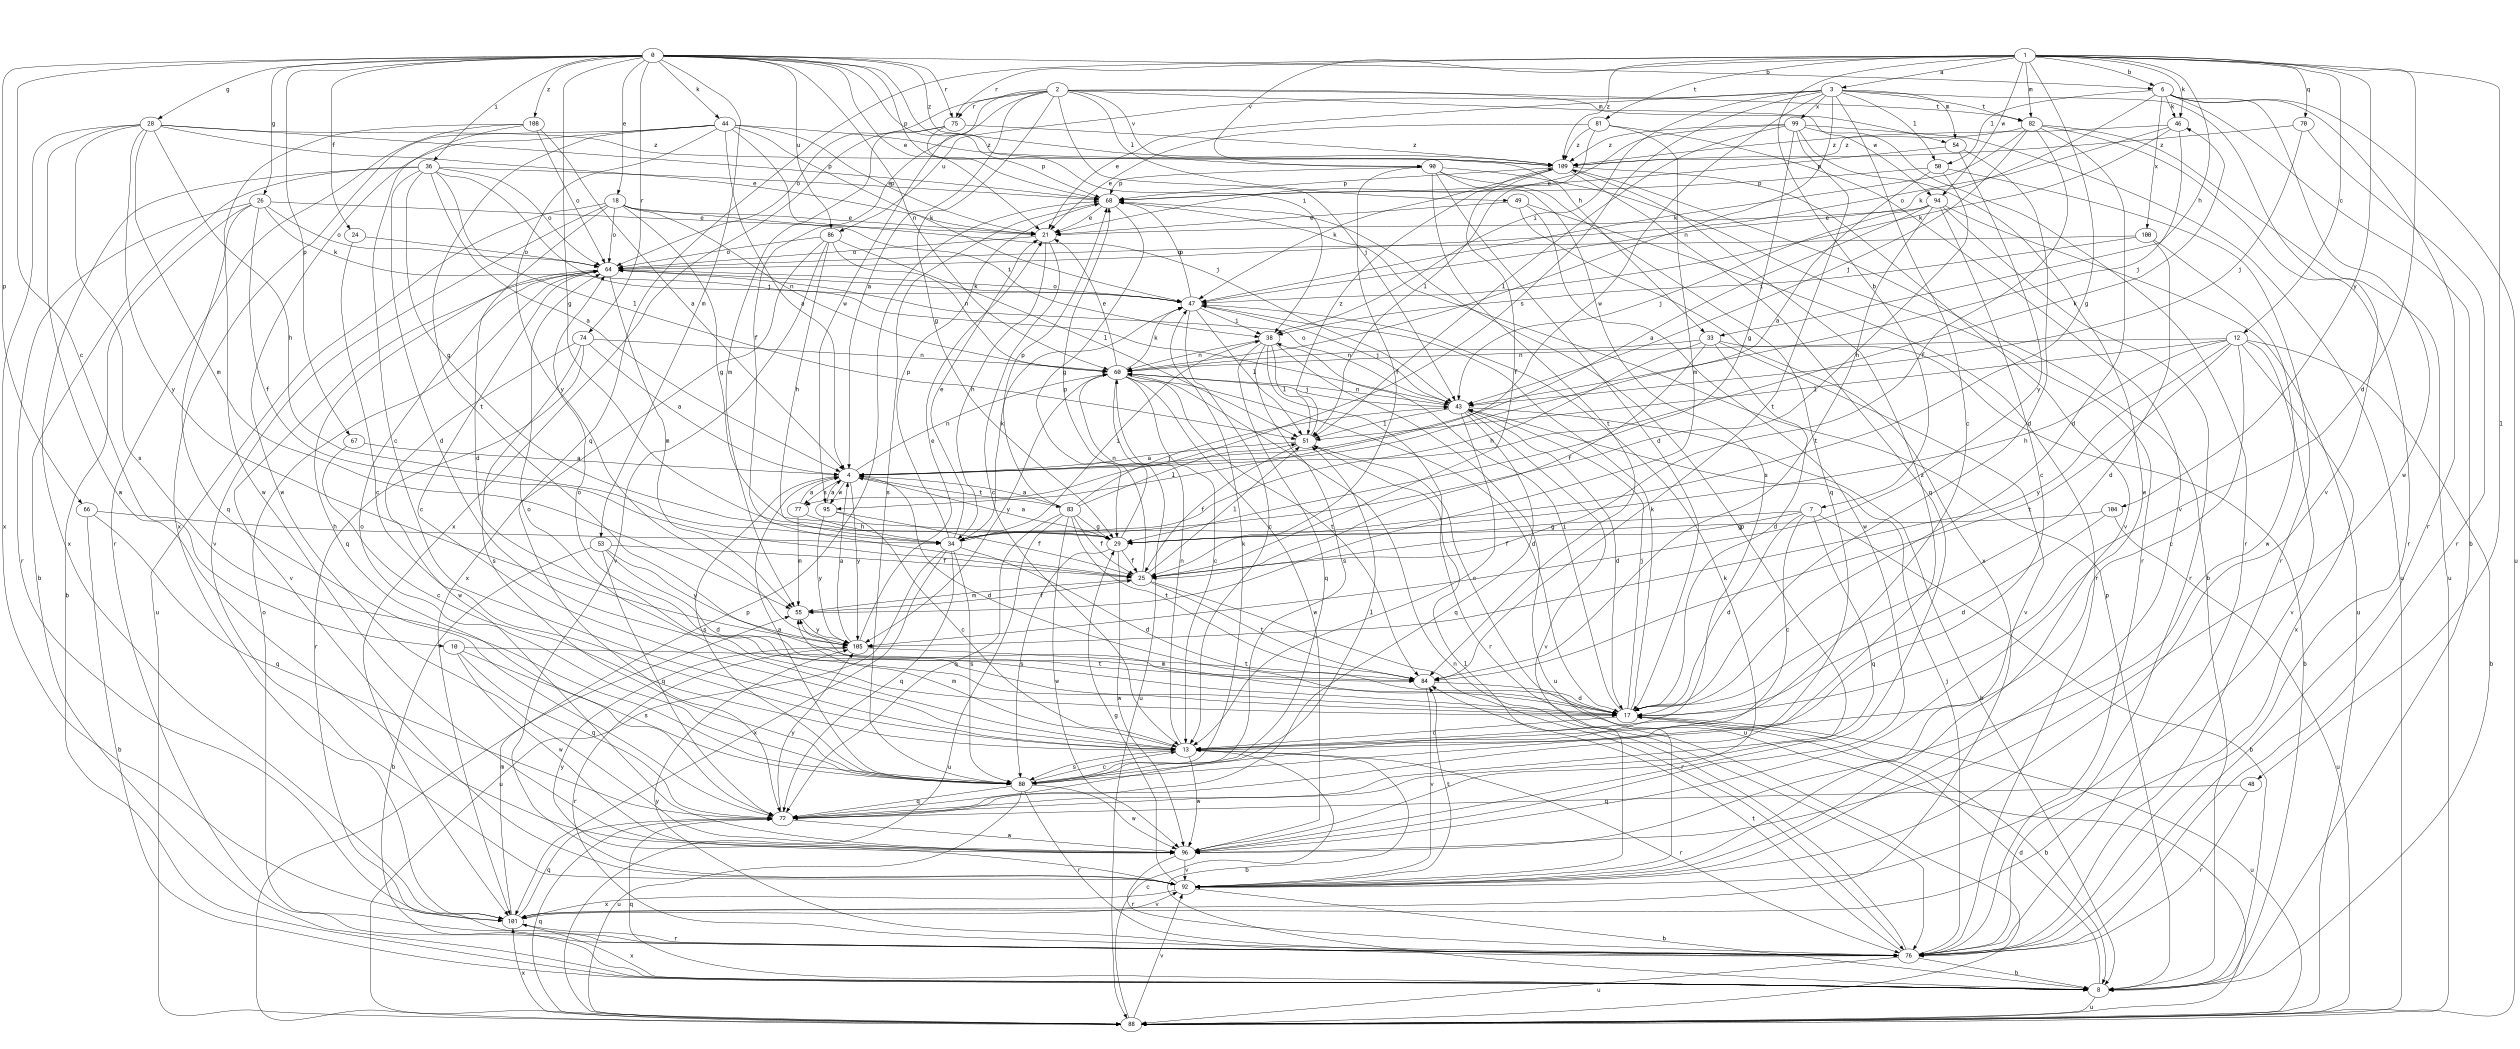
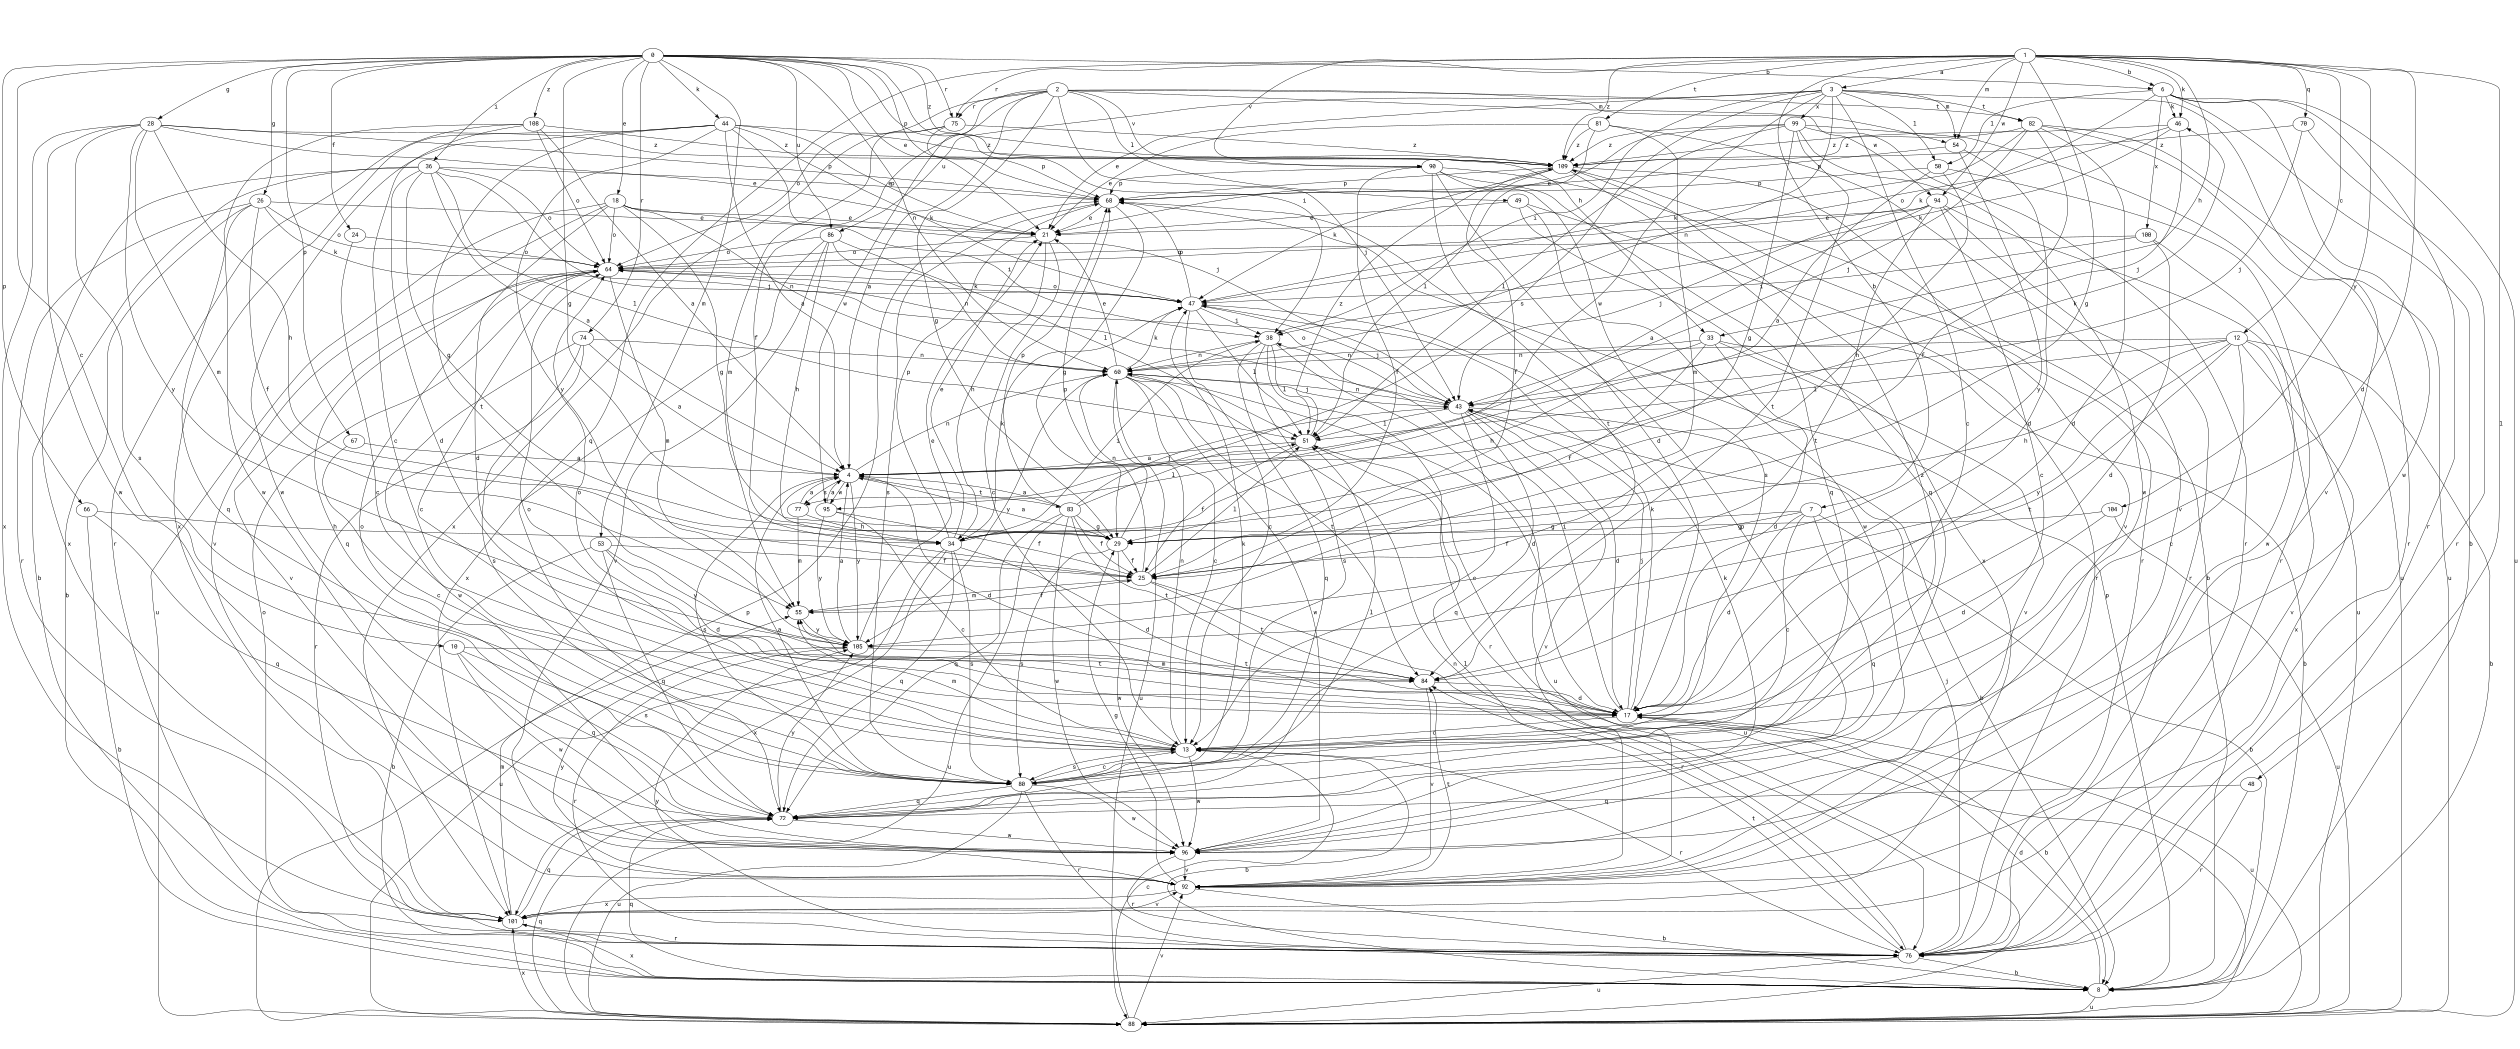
edge "1" -> "82": now "1" -> "54"
edge "108" -> "109": added, label "z"
